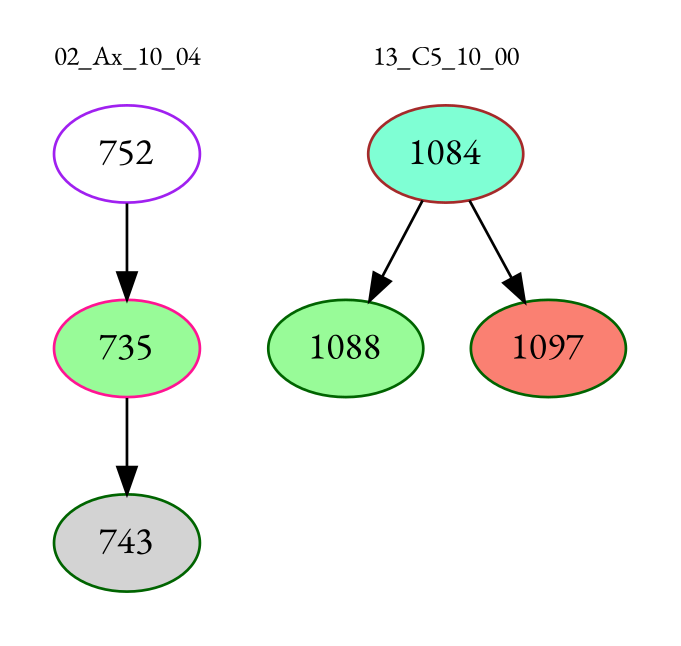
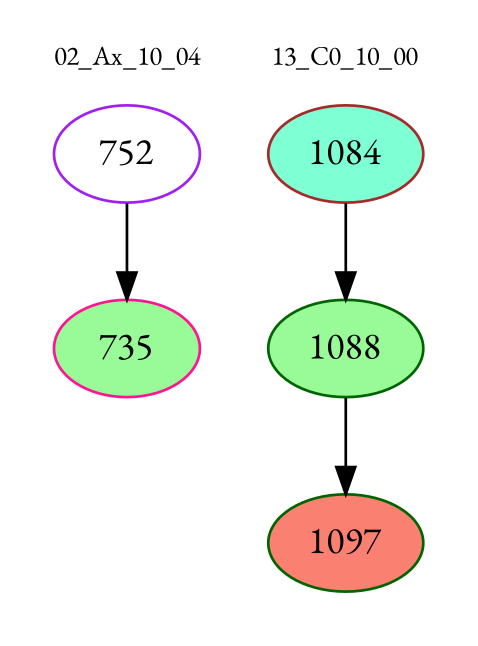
cluster "13_C5_10_00": label "13_C5_10_00" -> "13_C0_10_00"
edge "1084" -> "1097": now "1088" -> "1097"
node "743": removed
